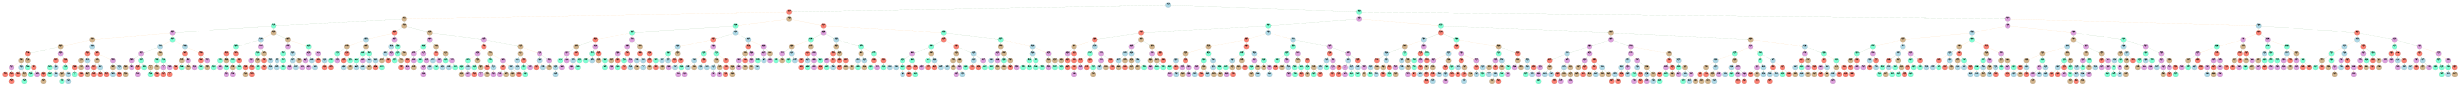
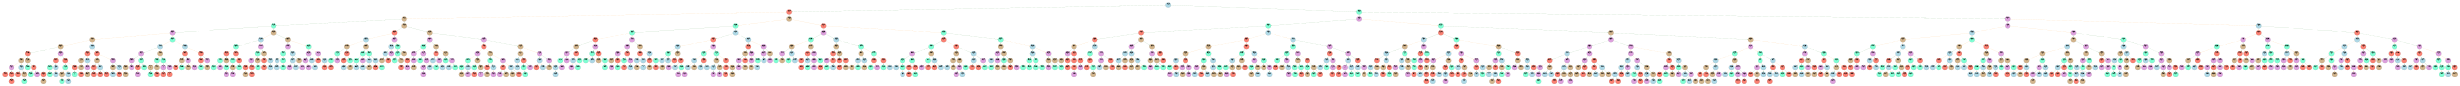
node "734.828 (0)": fillcolor salmon -> lightblue
